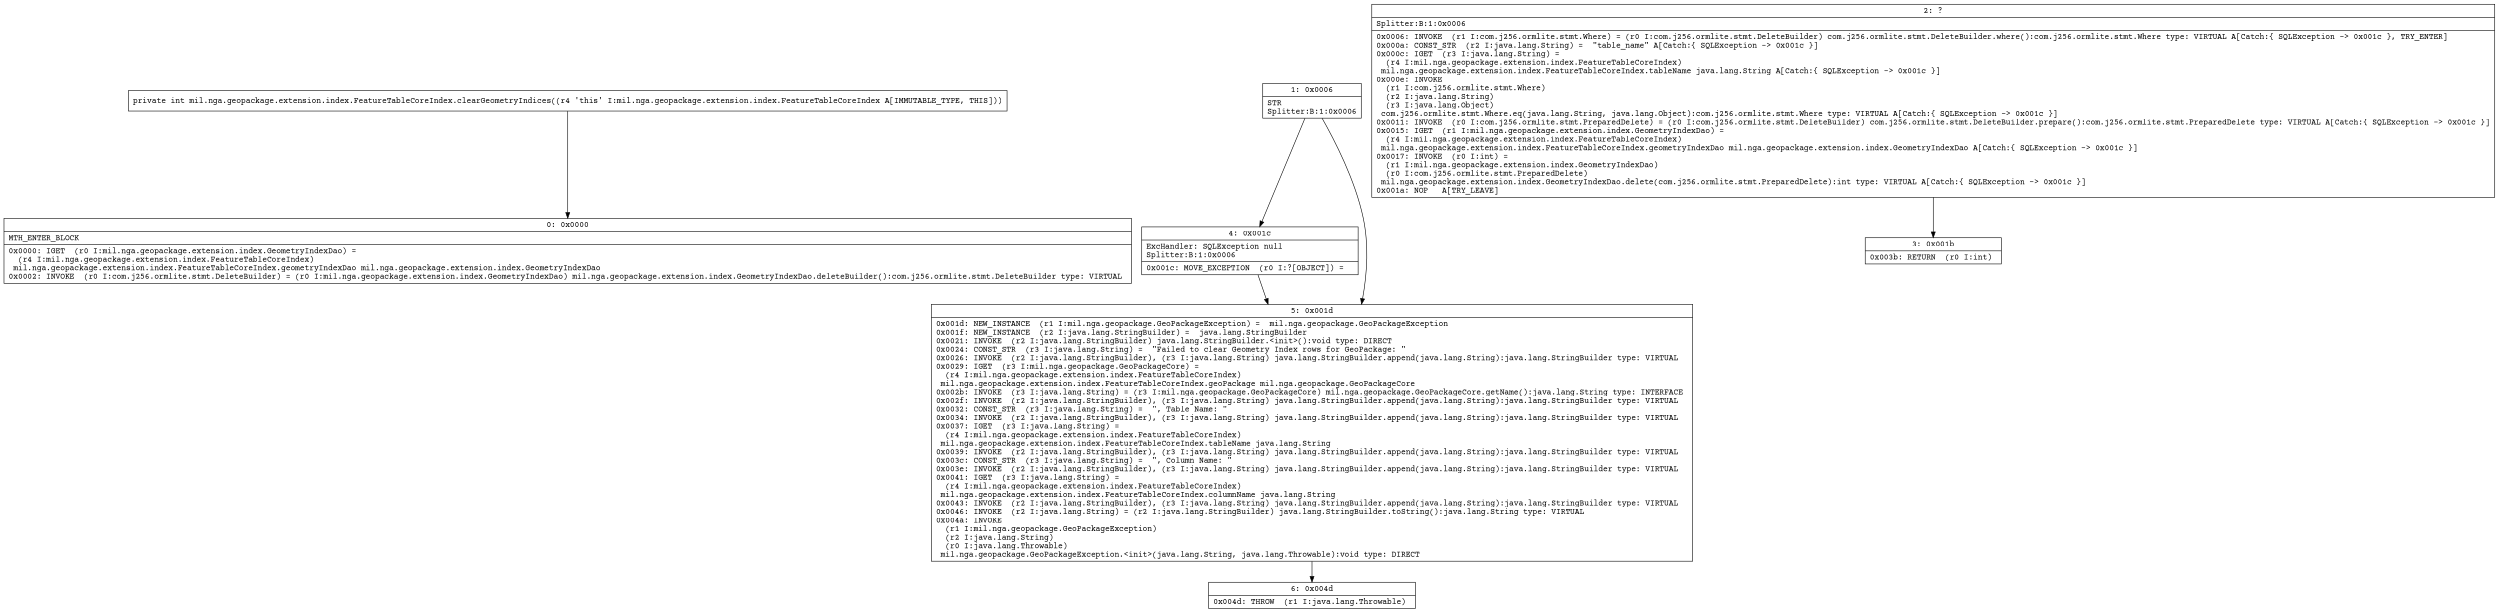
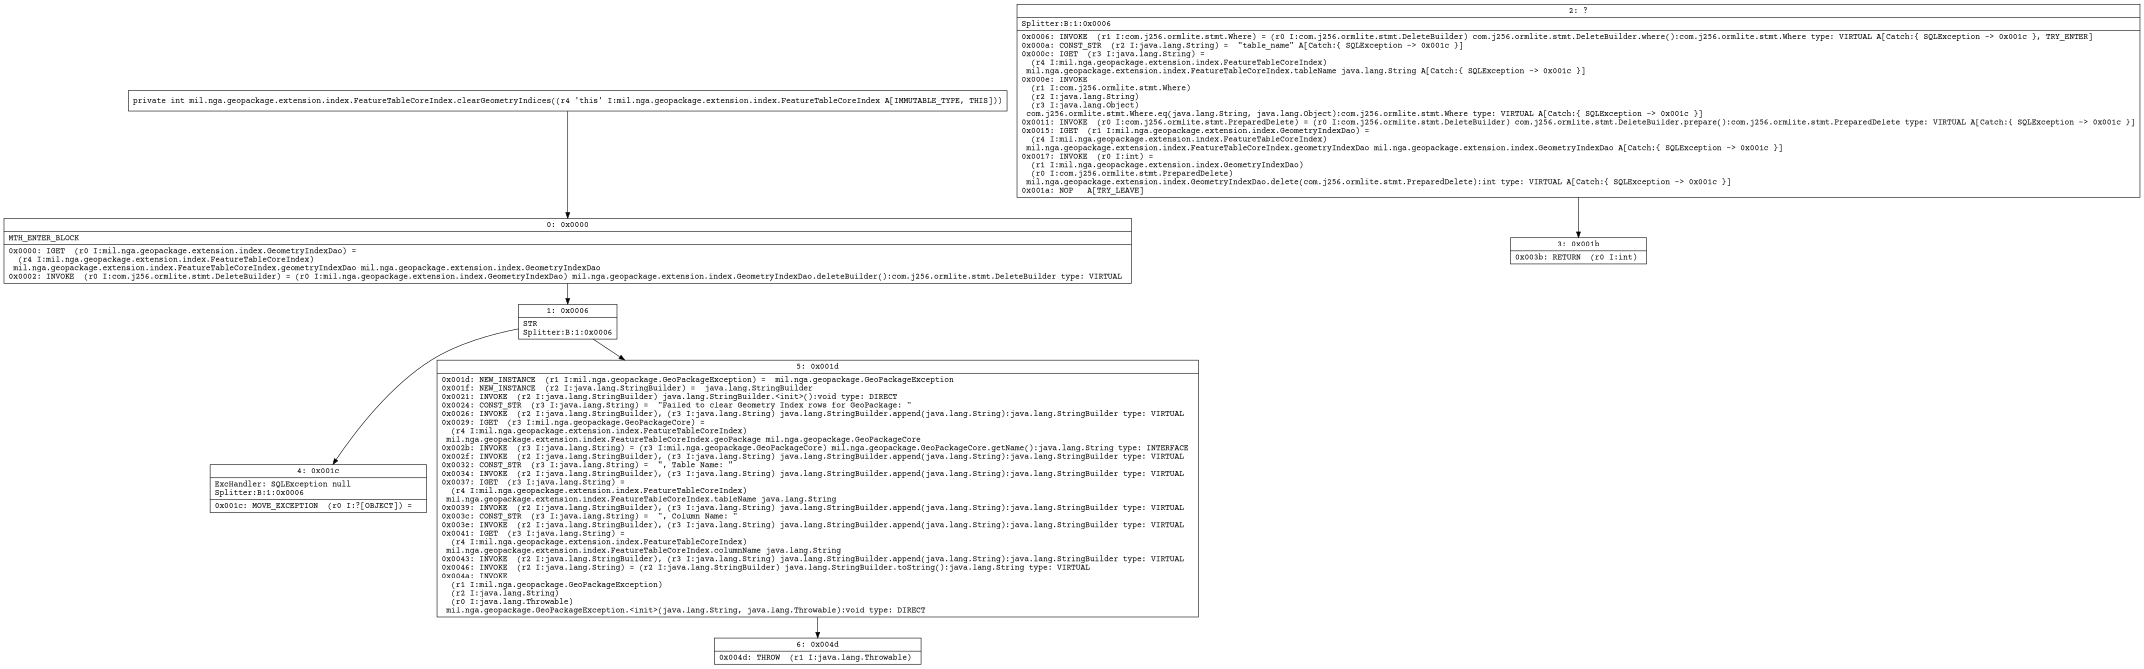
edge "4: 0x001c" -> "5: 0x001d": removed
edge "0: 0x0000" -> "1: 0x0006": added
